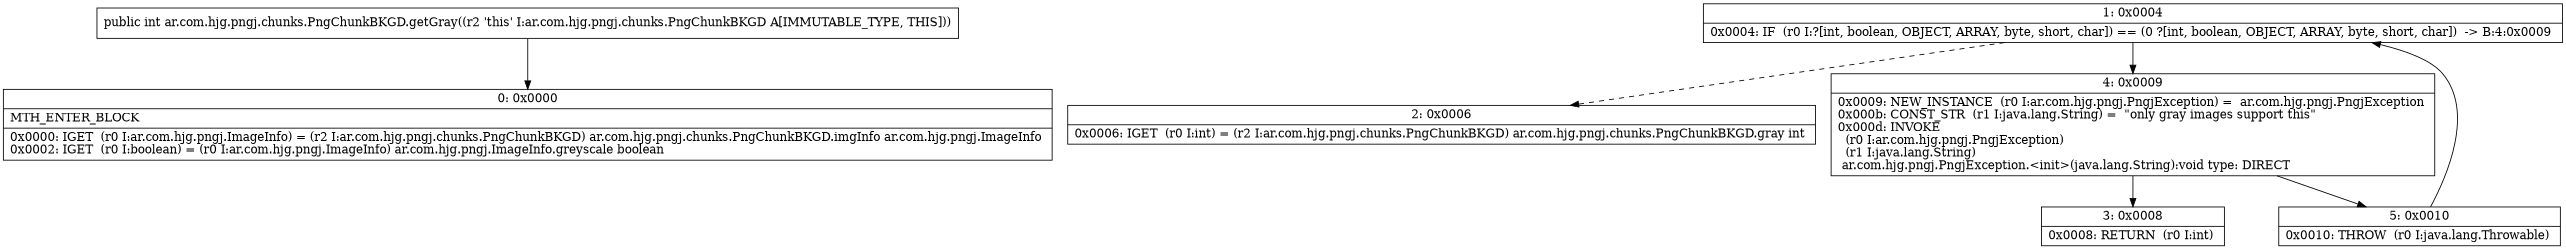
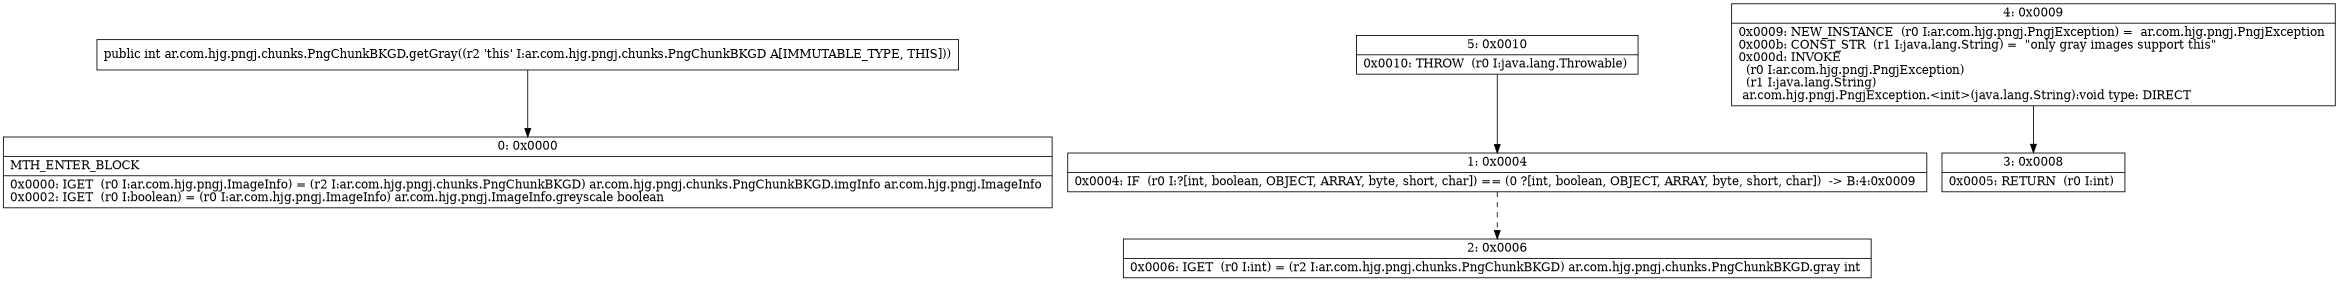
edge "1: 0x0004" -> "4: 0x0009": removed
edge "4: 0x0009" -> "5: 0x0010": removed
node "3: 0x0008": text "0x0008: RETURN  (r0 I:int)" -> "0x0005: RETURN  (r0 I:int)"
